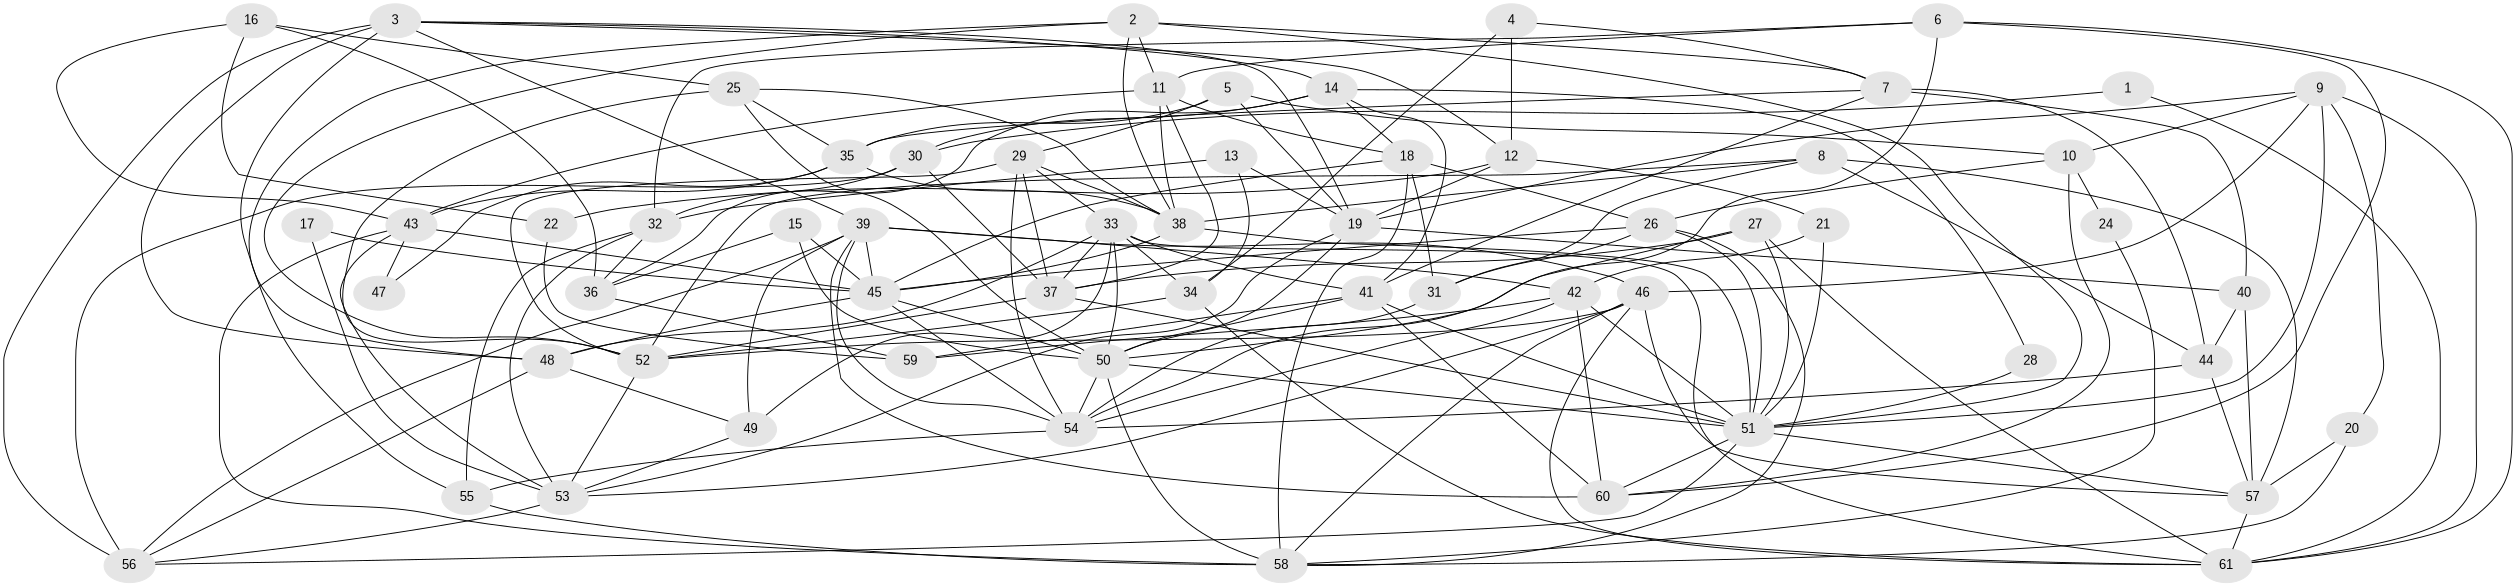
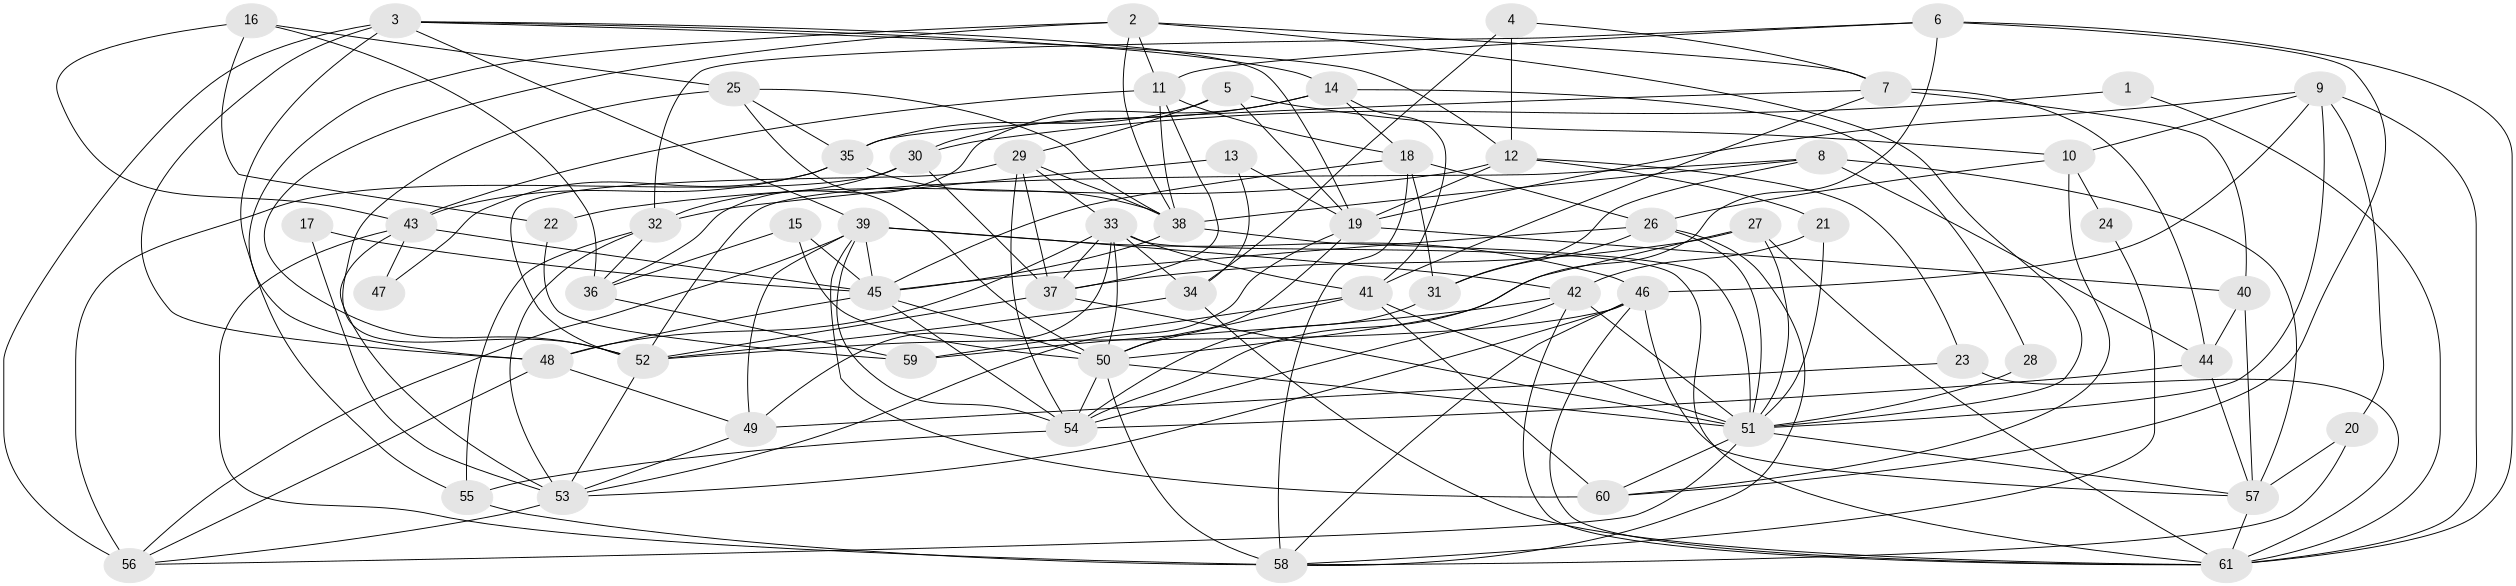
node "23": added
edge "42" -- "60": now "42" -- "61"
